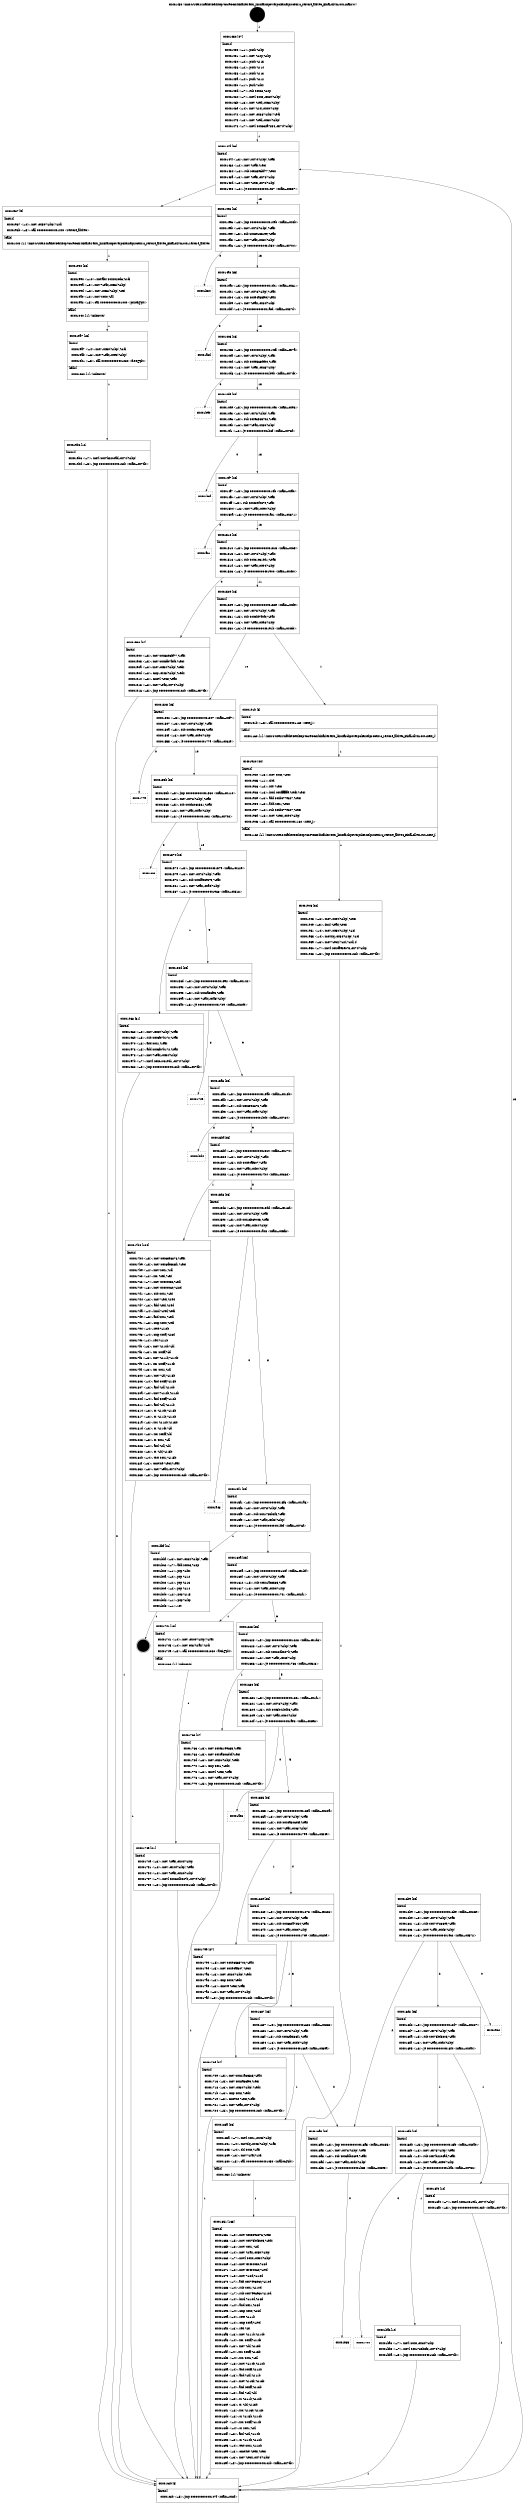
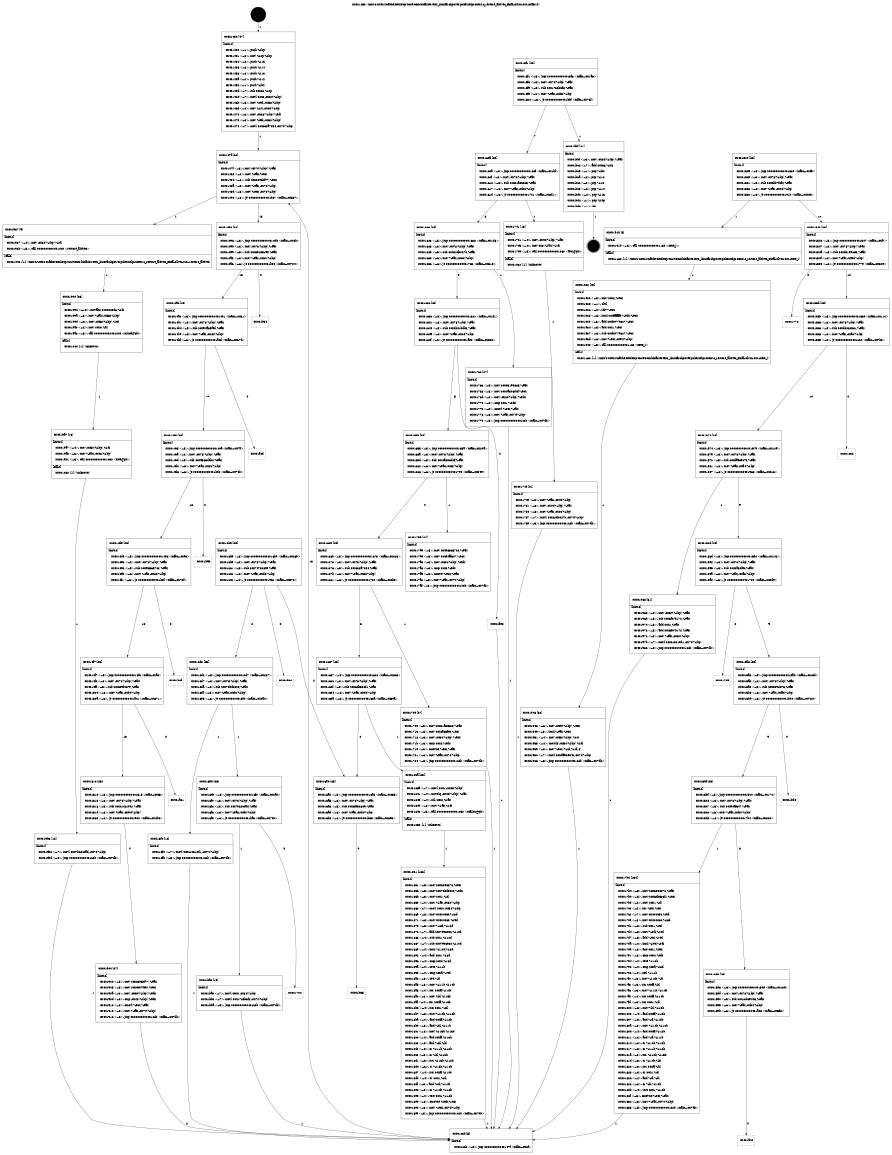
edge "0x401510 [25]" -> "0x401529 [25]": removed, label "11"
edge "0x4015d8 [25]" -> "0x4015f1 [25]": removed, label "8"
edge "0x401799 [27]" -> "0x401c2b [5]": now "0x401ae8" -> "0x401c2b [5]"
